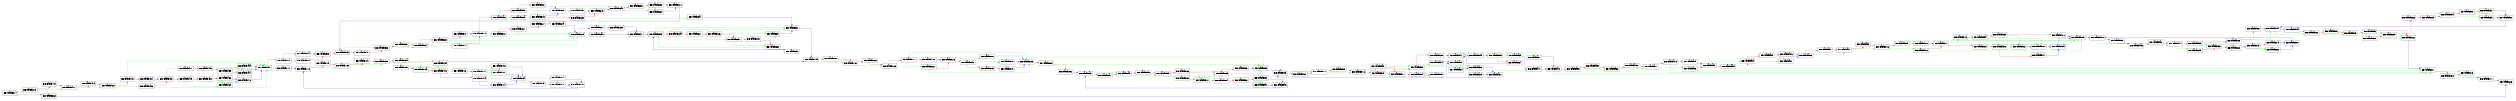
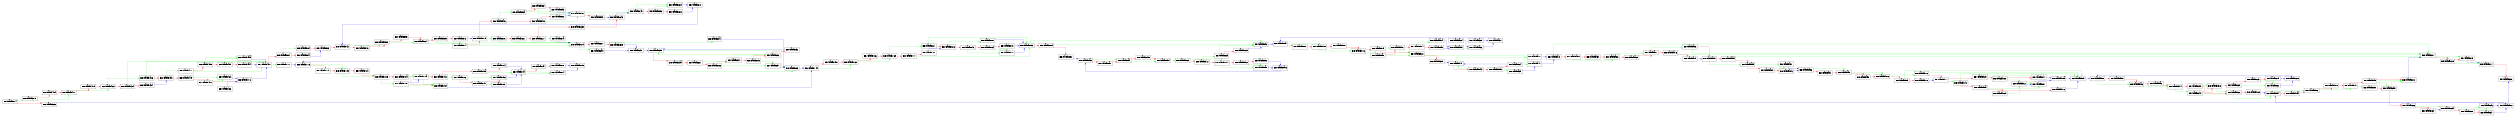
node "BB75a9f55cf": added
node "BB75a9f58c6": removed
edge "BB75a9f5459" -> "BB75a9f5468": now "BB75a9f5459" -> "BB75a9f5472"
